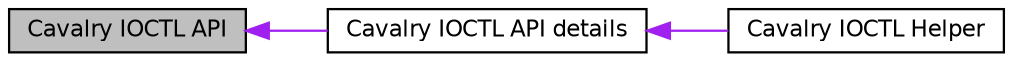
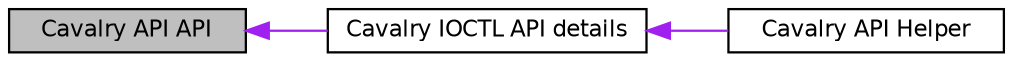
node "Cavalry IOCTL API": label "Cavalry IOCTL API" -> "Cavalry API API"
node "Cavalry IOCTL Helper": label "Cavalry IOCTL Helper" -> "Cavalry API Helper"
